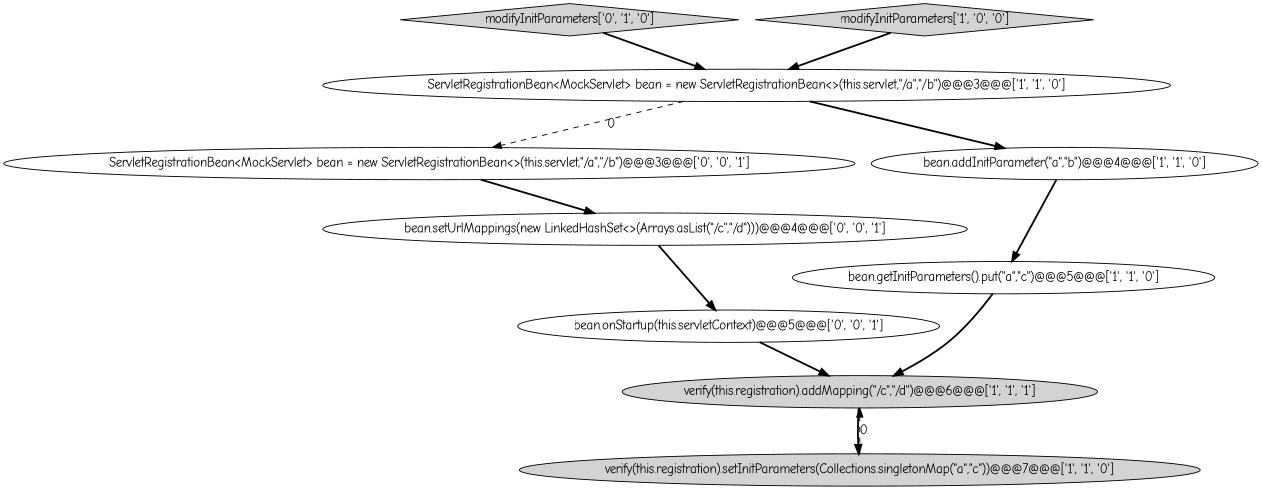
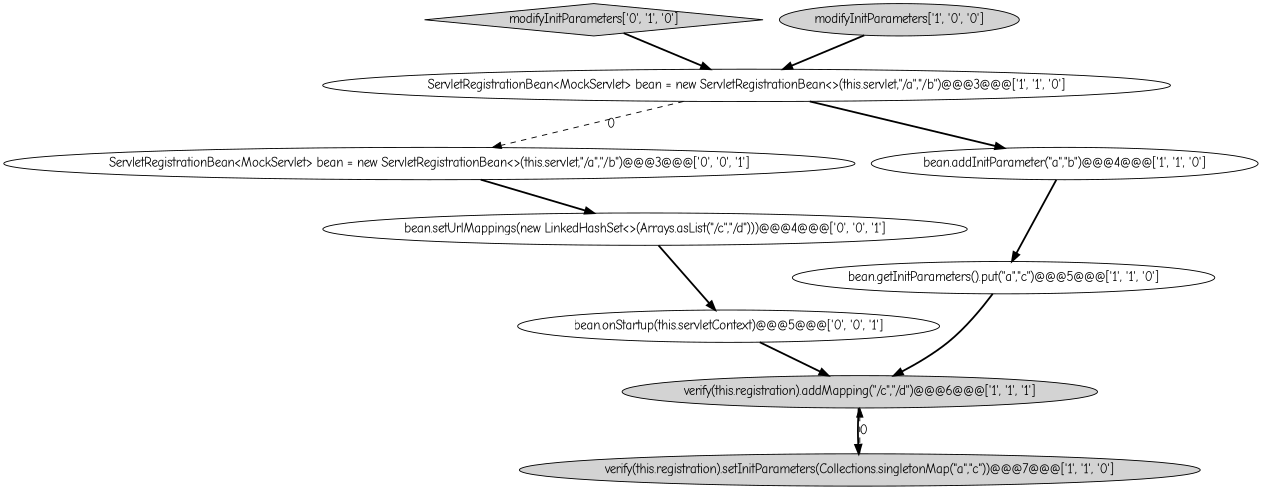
node "modifyInitParameters['1', '0', '0']": shape diamond -> ellipse
